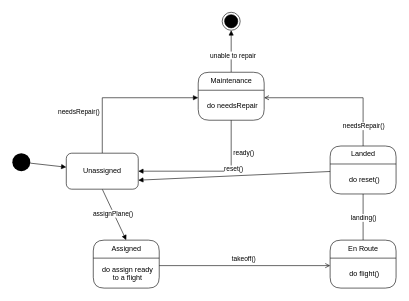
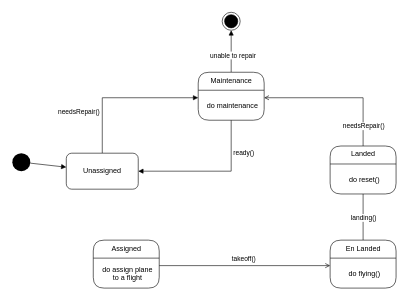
node "do needsRepair": label "do needsRepair" -> "do maintenance"
edge "do reset()" -> "Unassigned": removed, label "reset()"
edge "Unassigned" -> "Assigned": removed, label "assignPlane()"
node "En Route": label "En Route" -> "En Landed"
node "do assign ready to a flight": label "do assign ready to a flight" -> "do assign plane to a flight"
node "do flight()": label "do flight()" -> "do flying()"
